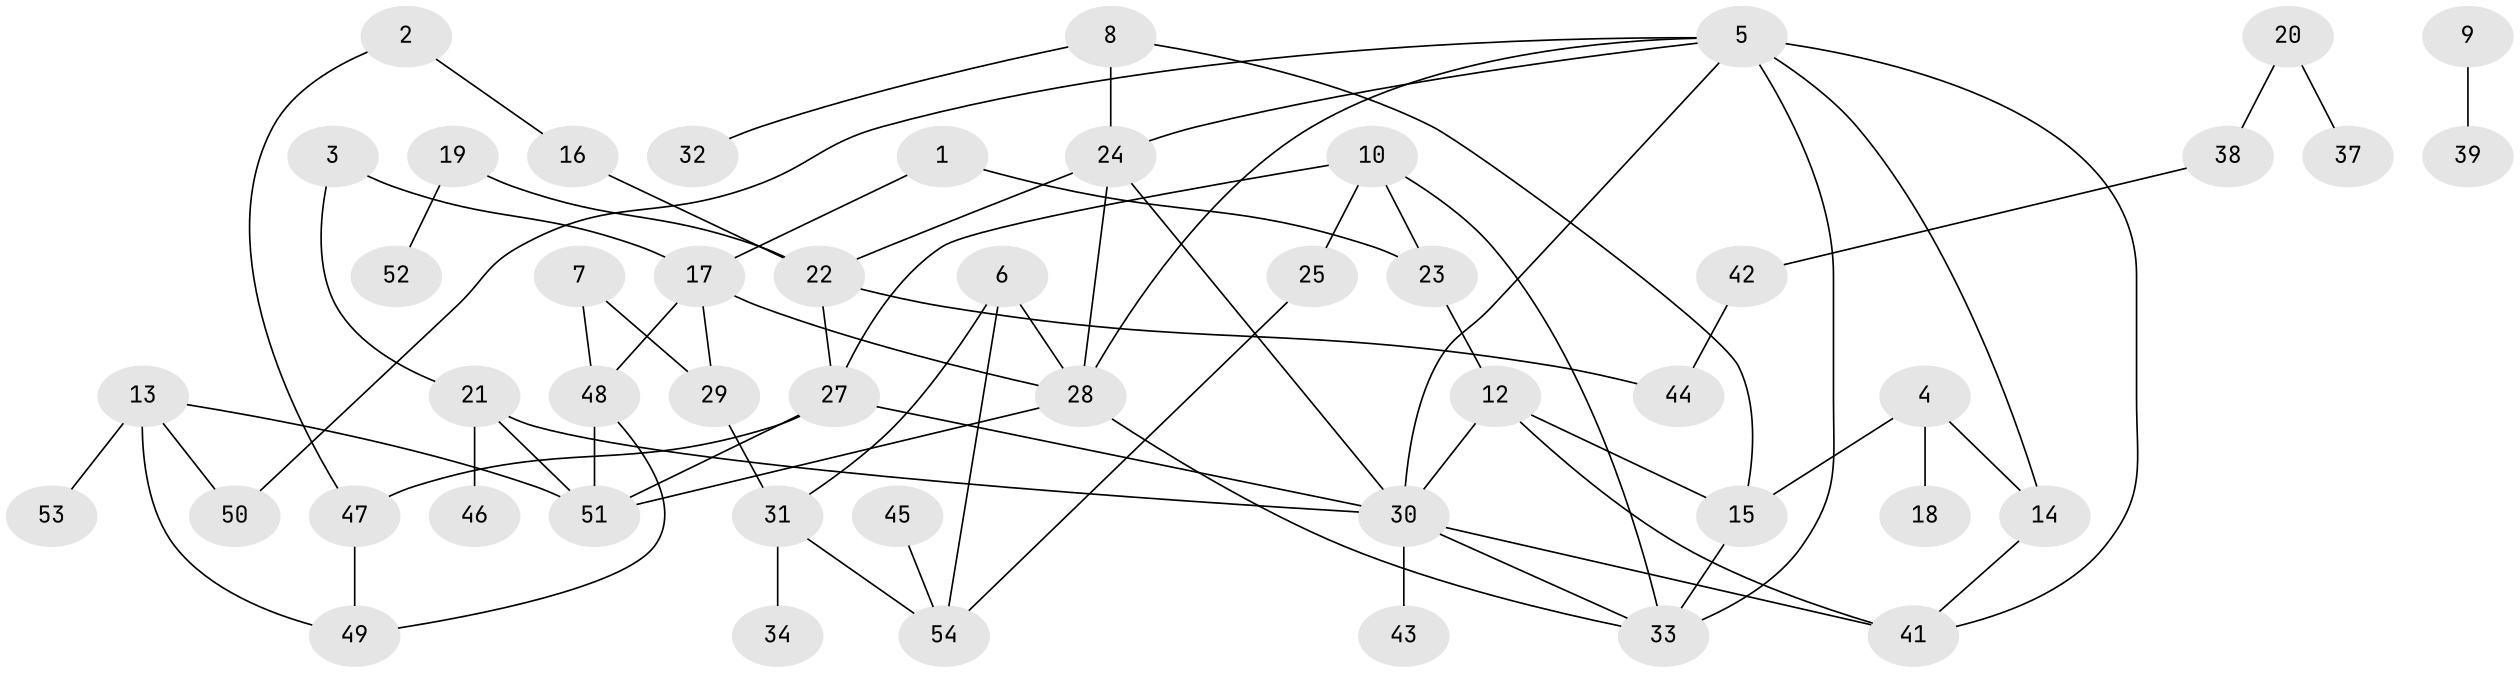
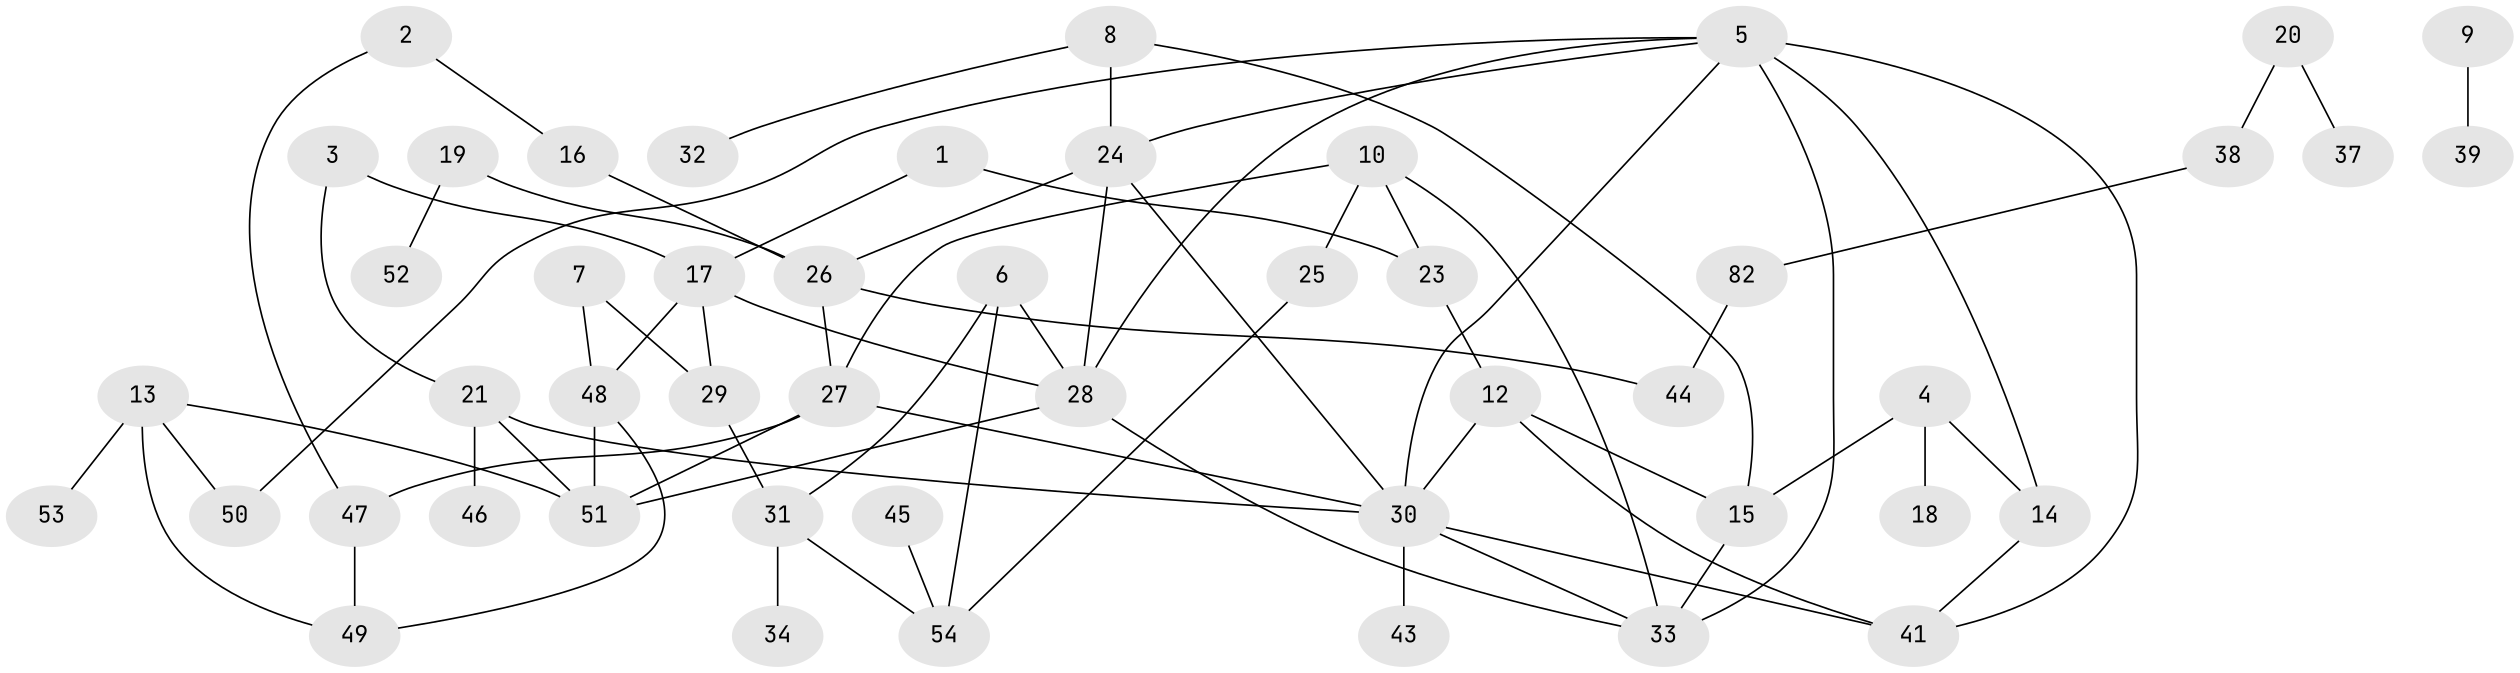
node "22": label "22" -> "26"
node "42": label "42" -> "82"
